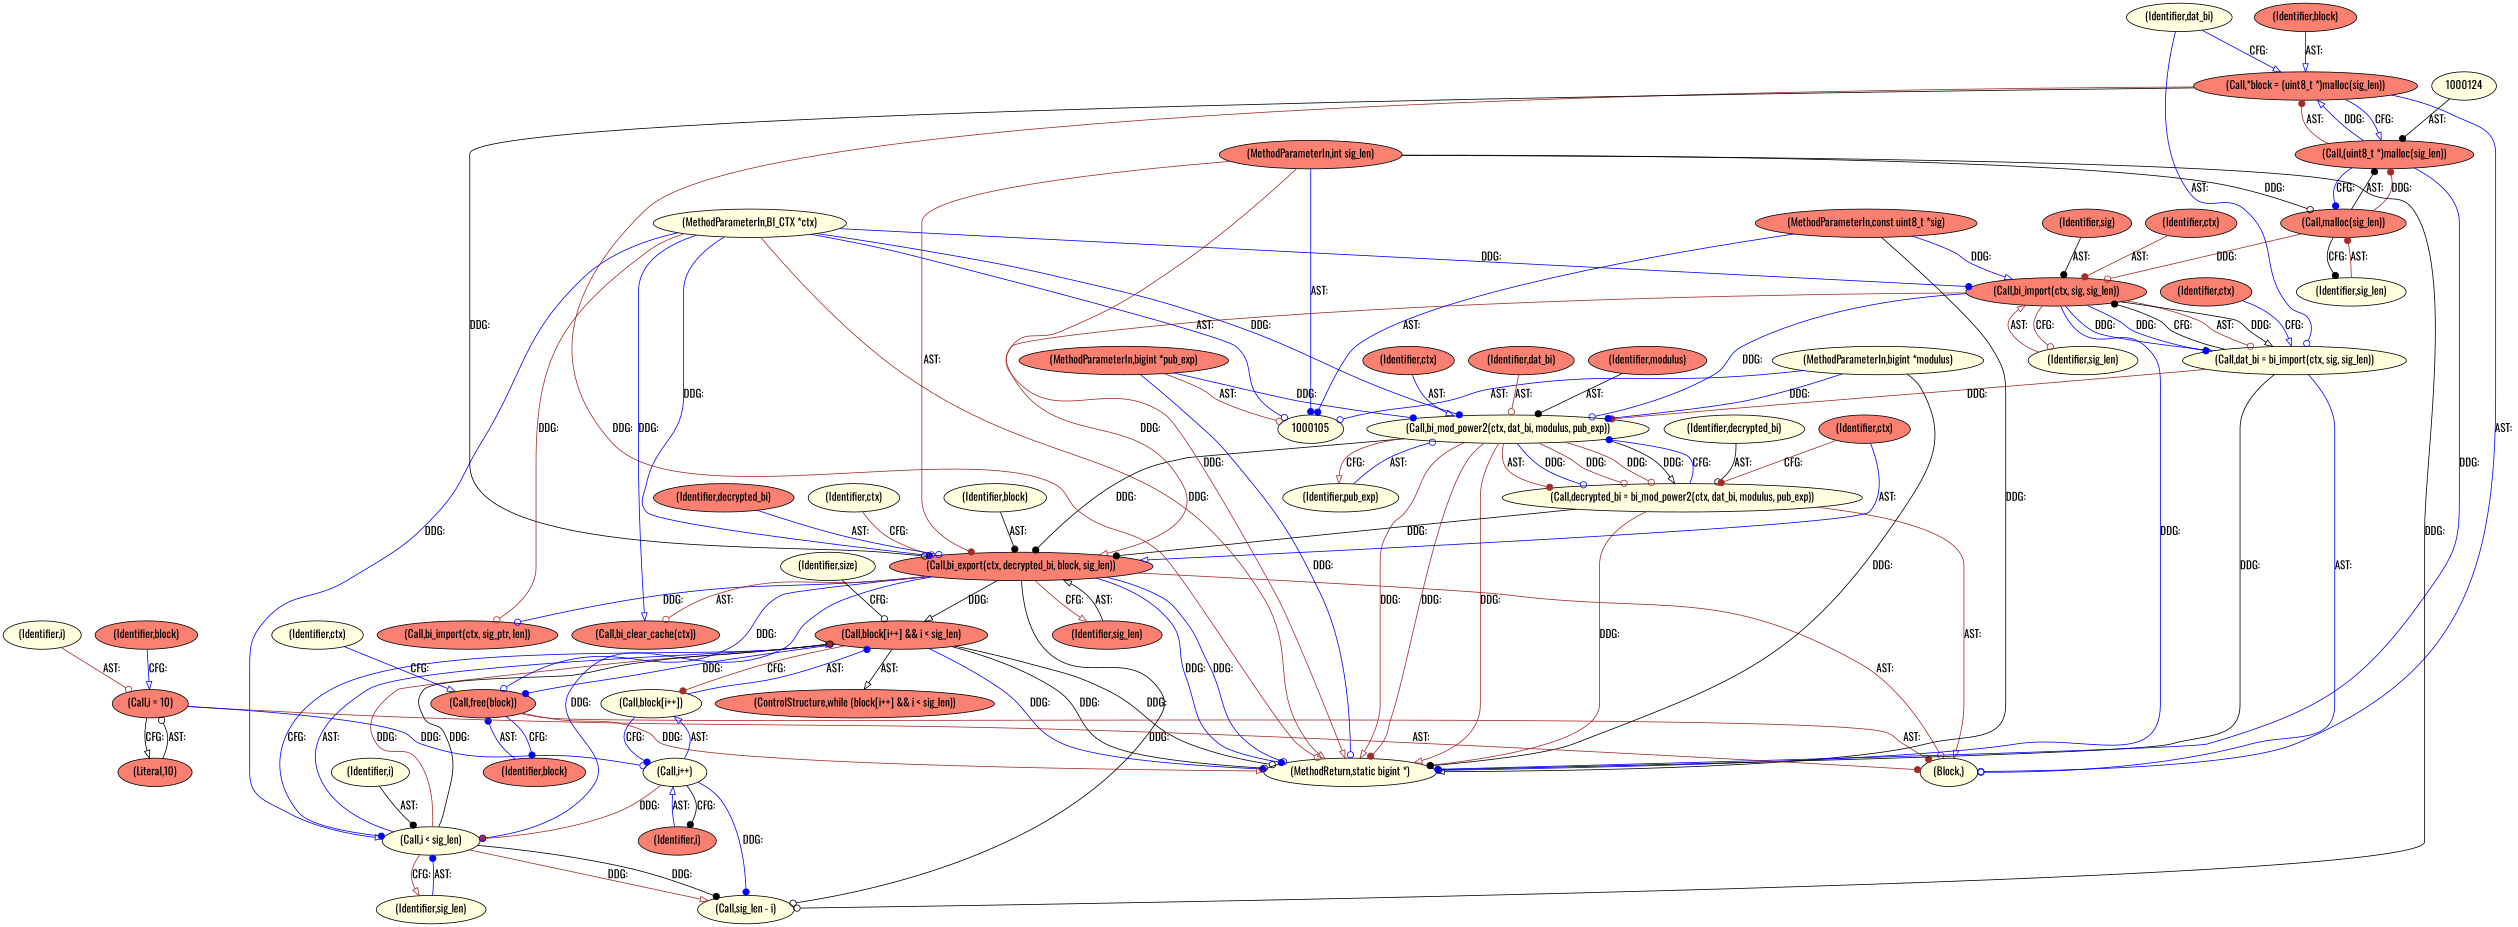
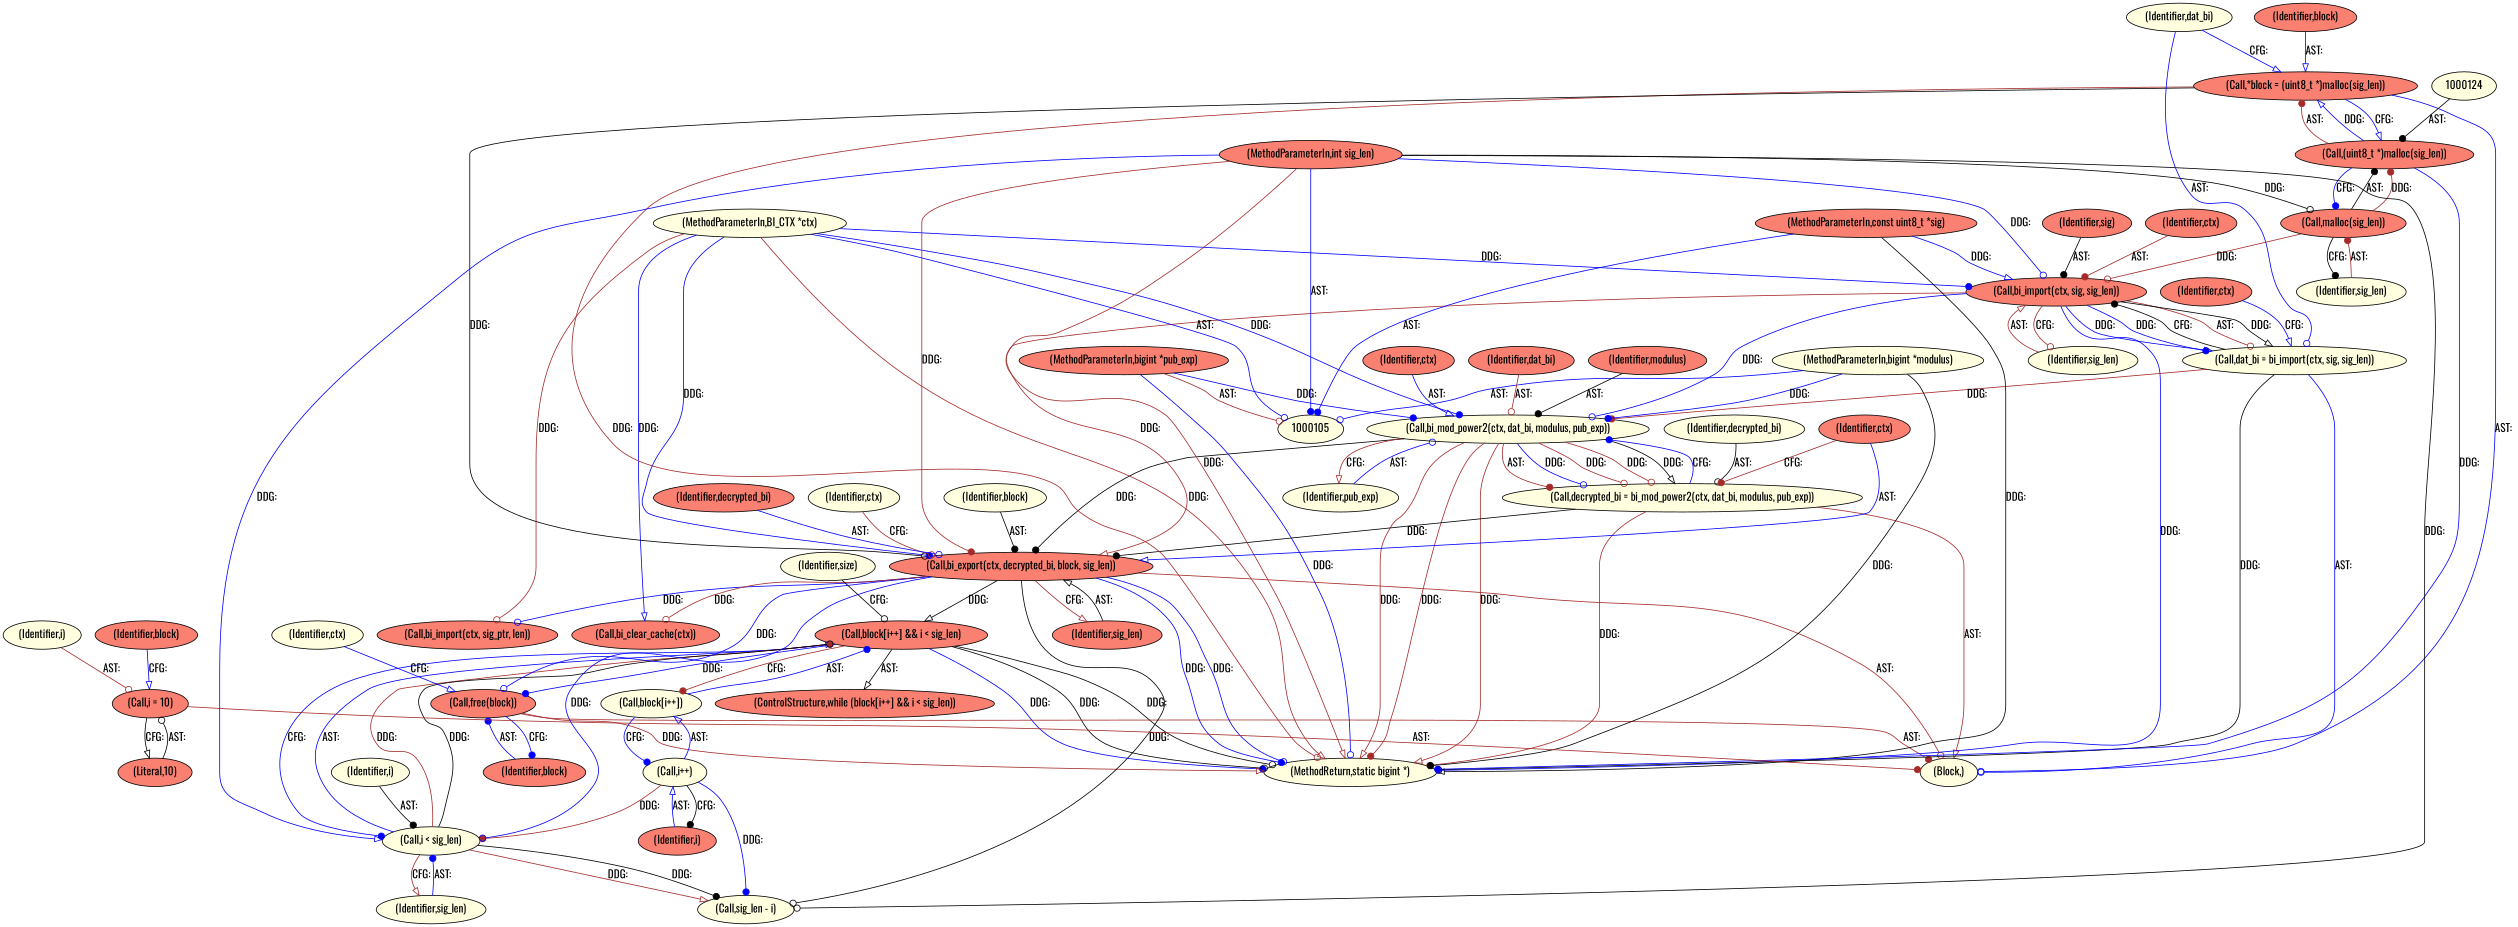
edge "(MethodParameterIn,int sig_len)" -> "(Call,bi_import(ctx, sig, sig_len))": added, label "DDG:"
edge "(MethodParameterIn,int sig_len)" -> "(Call,bi_export(ctx, decrypted_bi, block, sig_len))": label "AST: " -> "DDG: "
edge "(MethodParameterIn,BI_CTX *ctx)" -> "(Call,i < sig_len)": now "(MethodParameterIn,int sig_len)" -> "(Call,i < sig_len)"
edge "(Call,bi_export(ctx, decrypted_bi, block, sig_len))" -> "(Call,bi_clear_cache(ctx))": label "AST: " -> "DDG: "
edge "(Call,i = 10)" -> "(Call,i++)": removed, label "DDG:"
